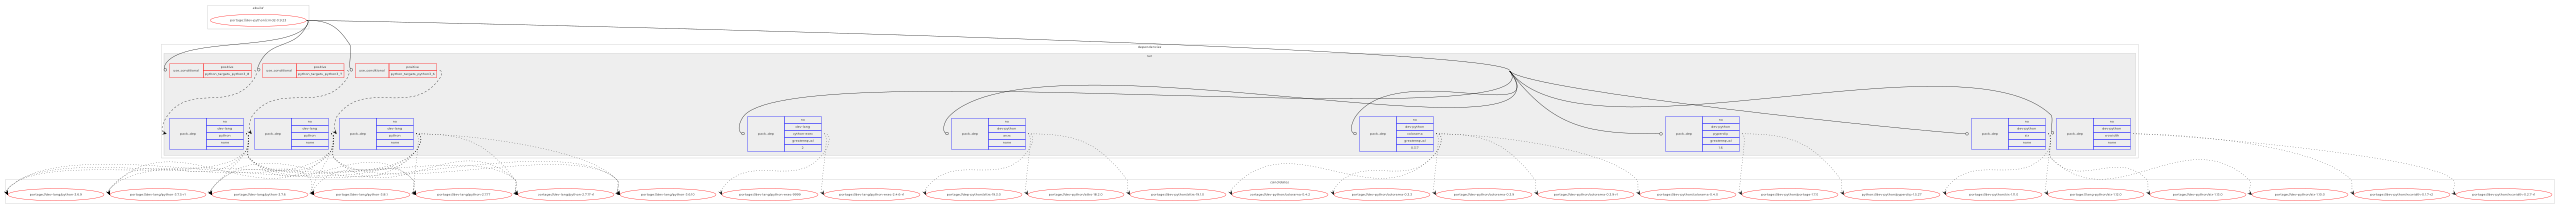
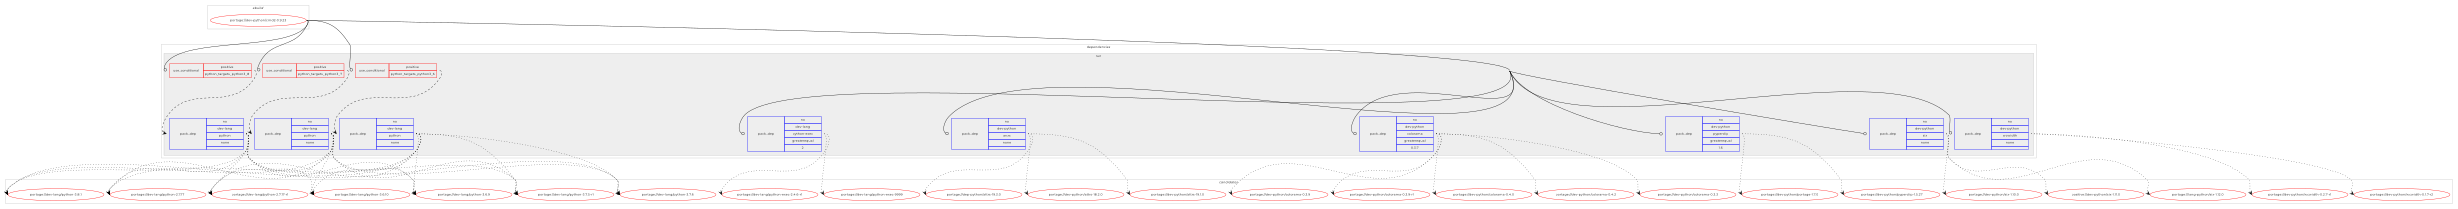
node "python://dev-python/pyperclip-1.5.27": label "python://dev-python/pyperclip-1.5.27" -> "portage://dev-python/pyperclip-1.5.27"
node "portage://dev-python/six-1.11.0": label "portage://dev-python/six-1.11.0" -> "positive://dev-python/six-1.11.0"
node "portage://dev-python/six-1.13.0": removed
